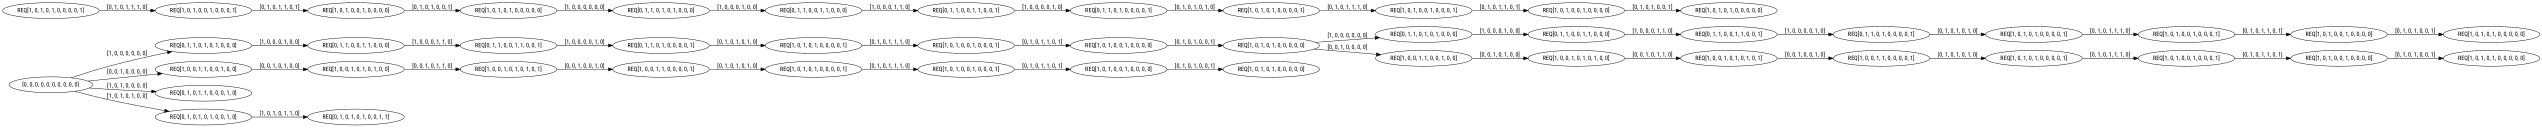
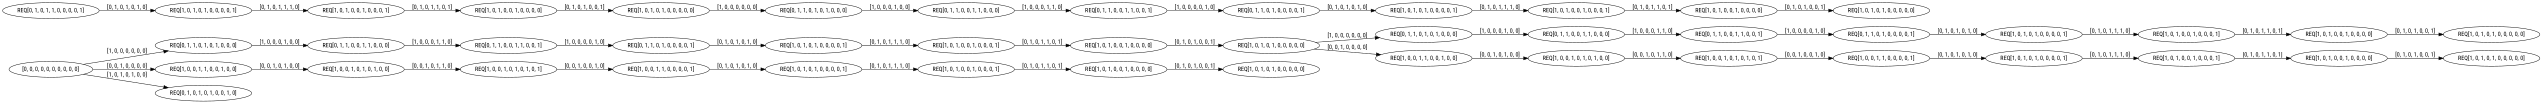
node "REQ[0, 1, 0, 1, 1, 0, 0, 0, 0, 1]": added
node "REQ[0, 1, 0, 1, 1, 0, 0, 0, 1, 0]": removed
node "REQ[0, 1, 0, 1, 0, 1, 0, 0, 1, 1]": removed
